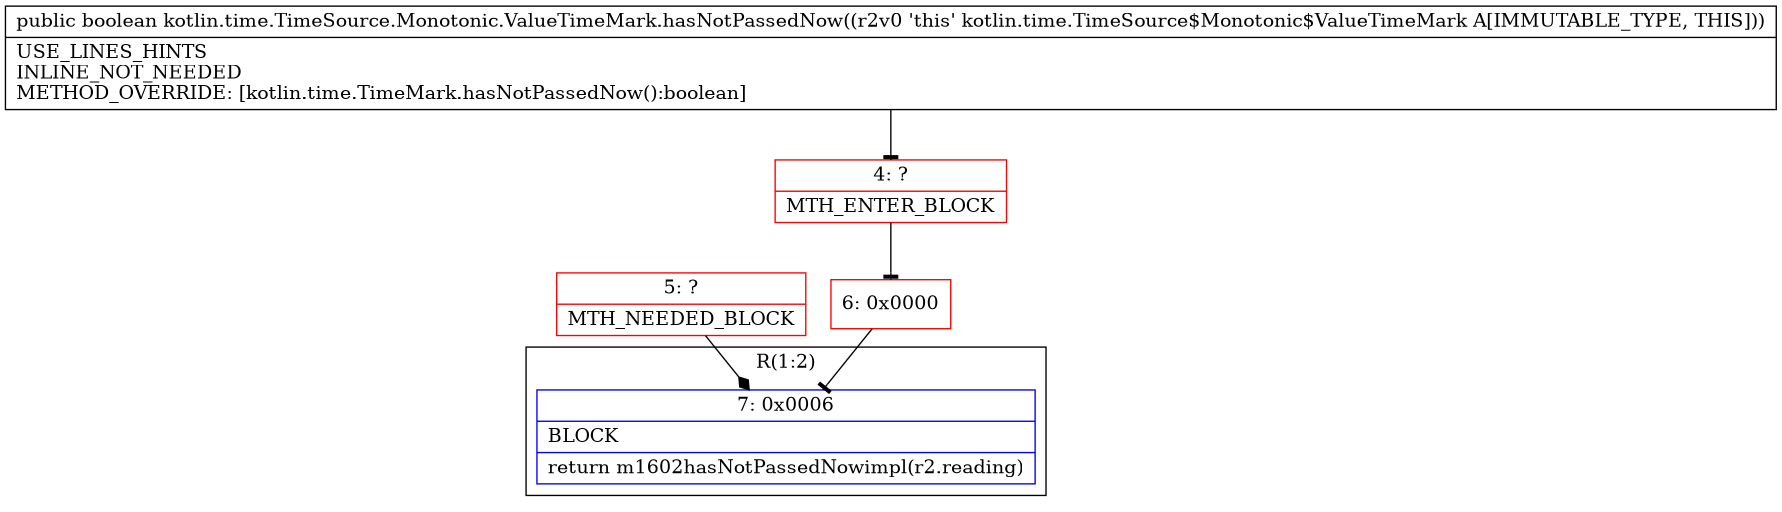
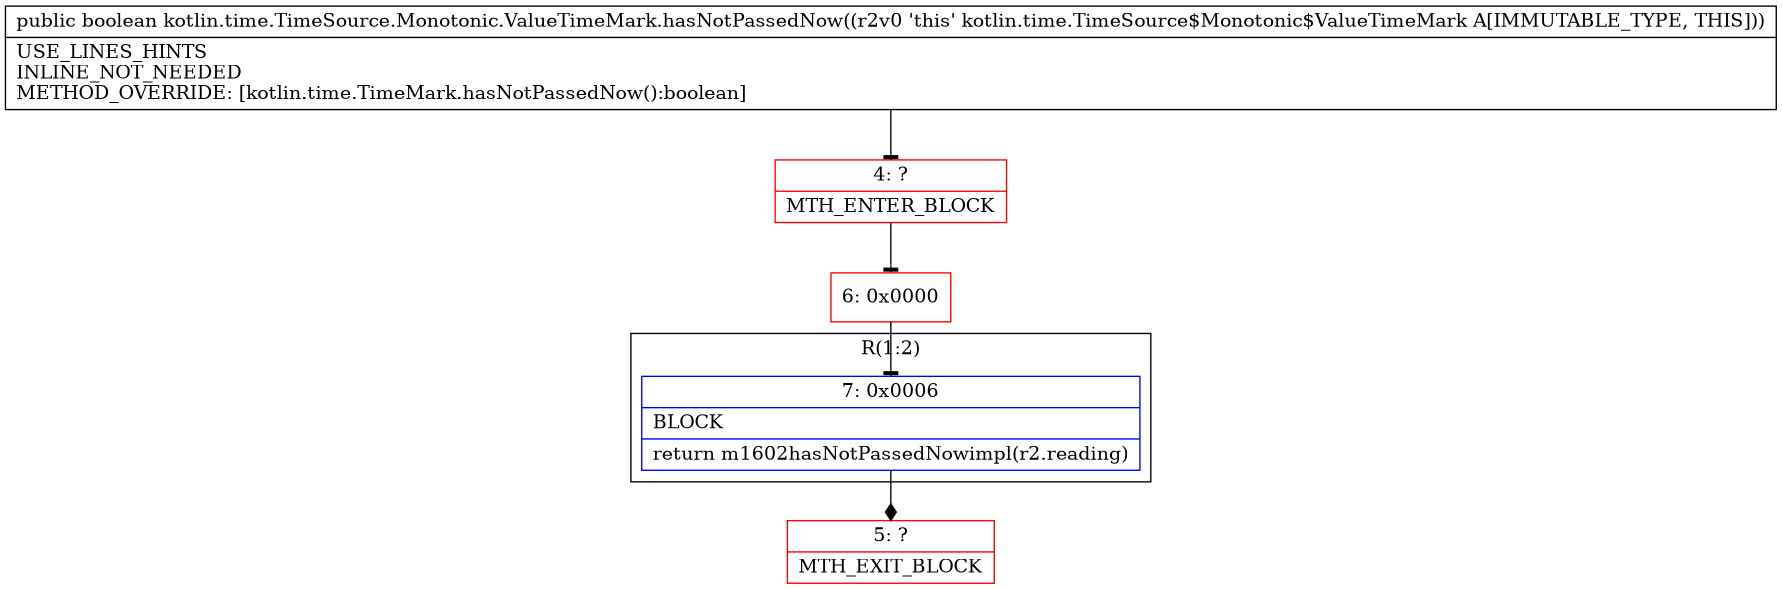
node "5: ?": text "MTH_NEEDED_BLOCK" -> "MTH_EXIT_BLOCK"
edge "5: ?" -> "7: 0x0006": reversed
